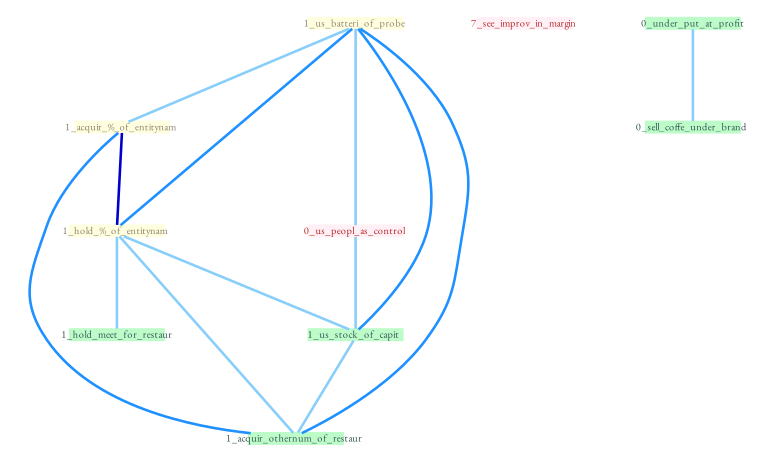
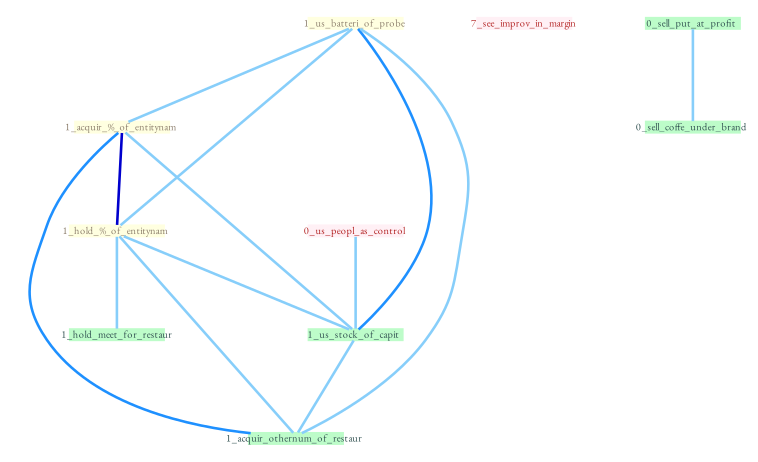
node "0_under_put_at_profit": label "0_under_put_at_profit" -> "0_sell_put_at_profit"
edge "1_us_batteri_of_probe" -- "1_hold_%_of_entitynam": color #1e90ff -> #87cefa
edge "1_us_batteri_of_probe" -- "0_us_peopl_as_control": removed
edge "1_acquir_%_of_entitynam" -- "1_us_stock_of_capit": added
edge "1_us_batteri_of_probe" -- "1_acquir_othernum_of_restaur": color #1e90ff -> #87cefa
